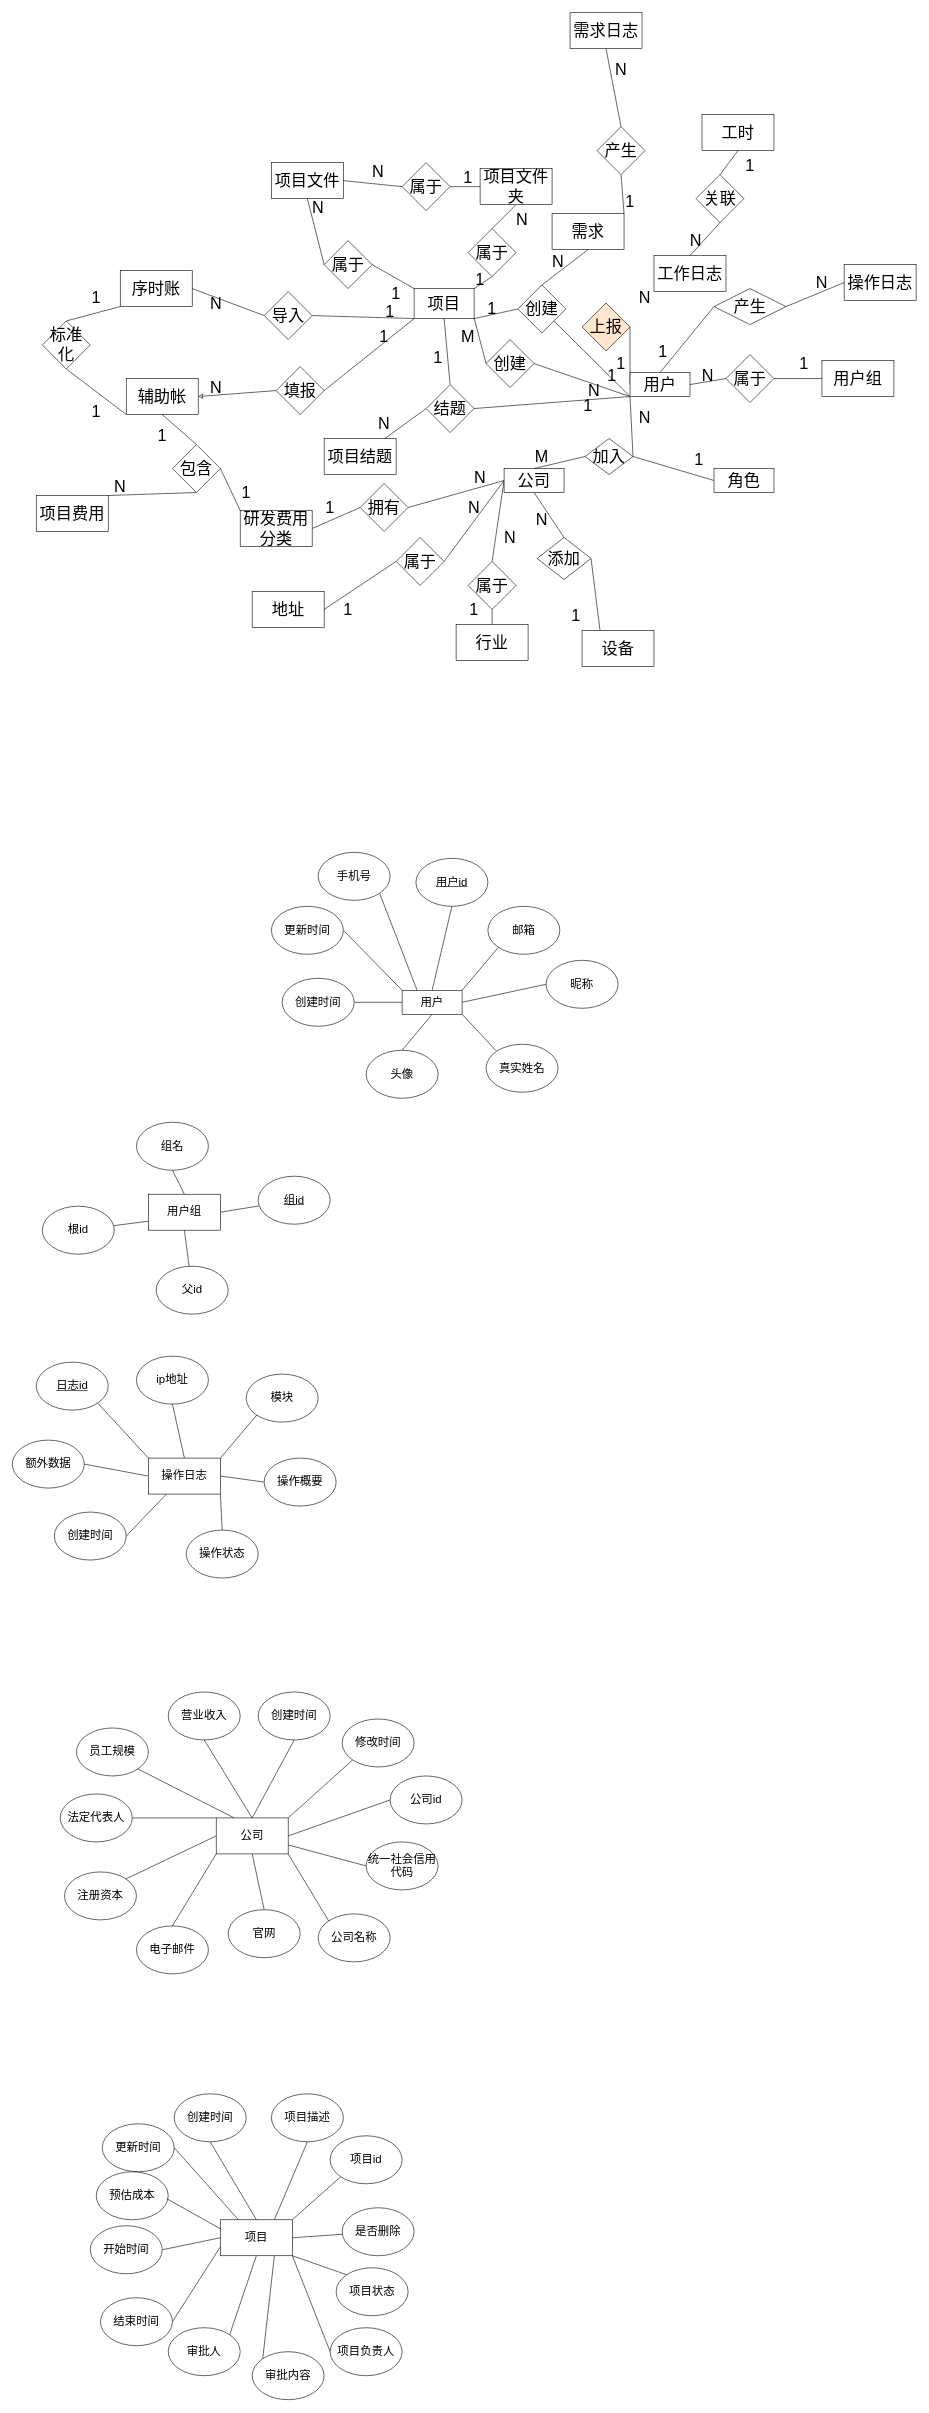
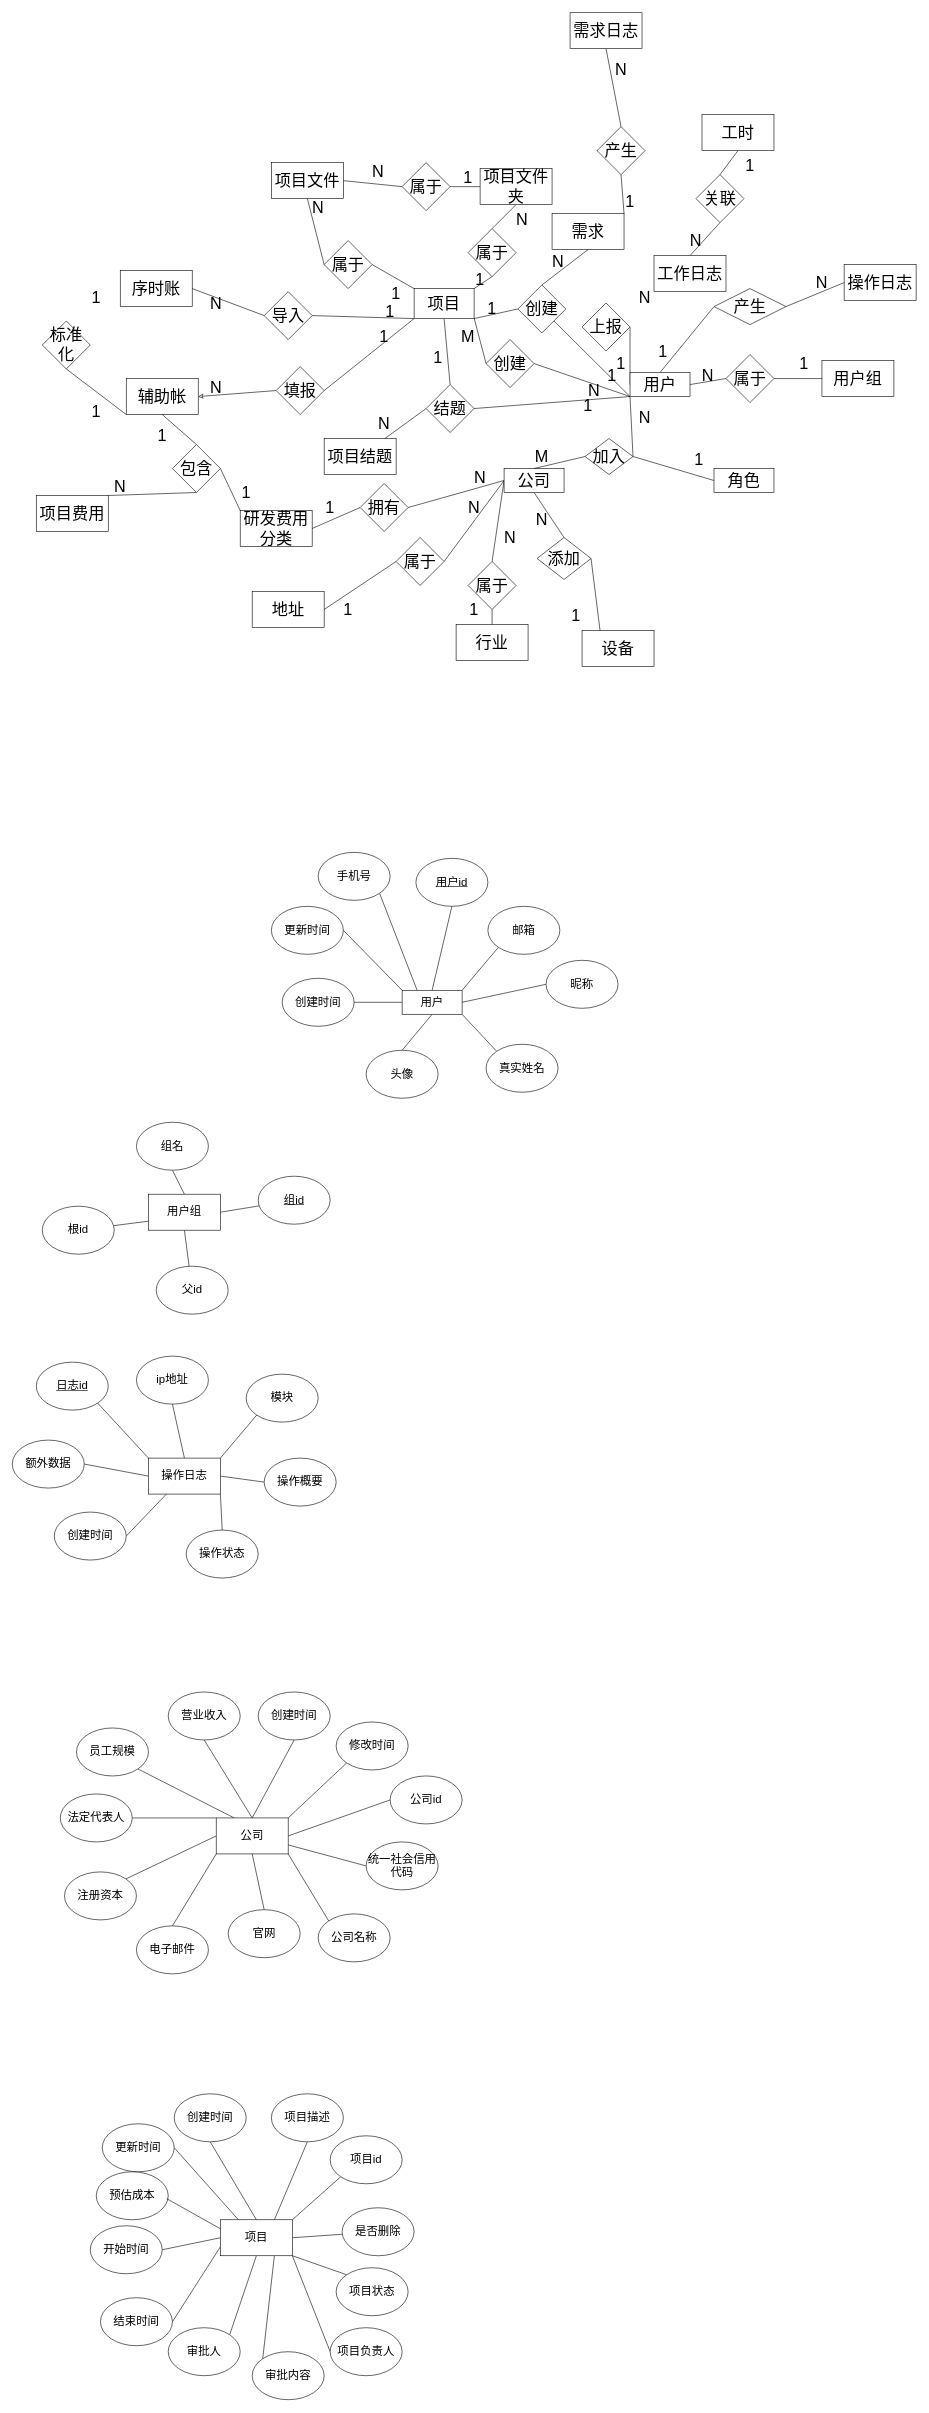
edge "序时账" -- "标准化": removed
node "上报": fillcolor #ffe6cc -> #ffffff
node "修改时间": moved (378, 1743) -> (372, 1746)
